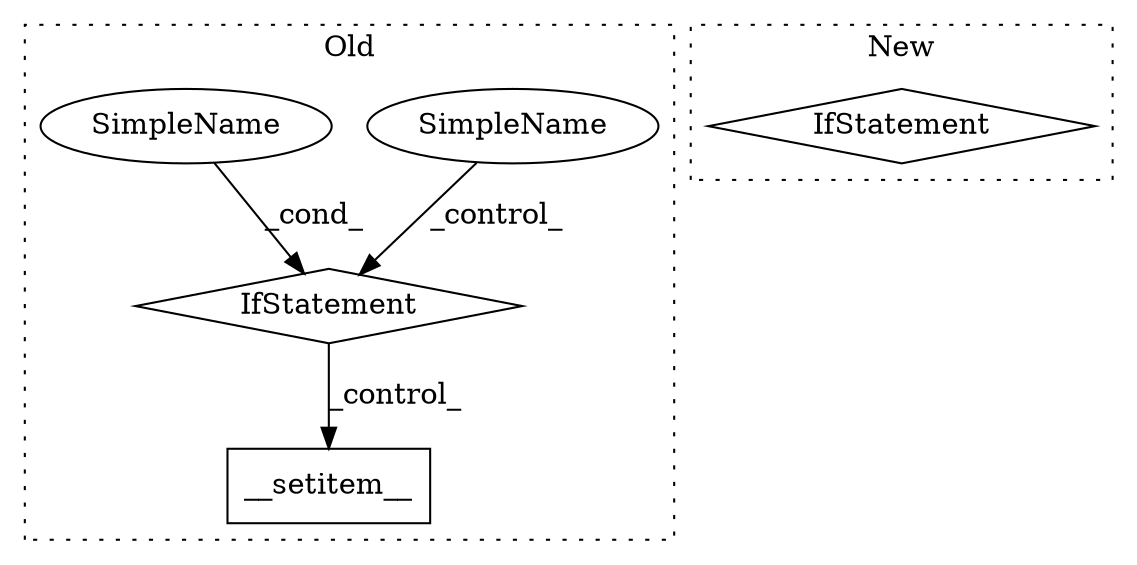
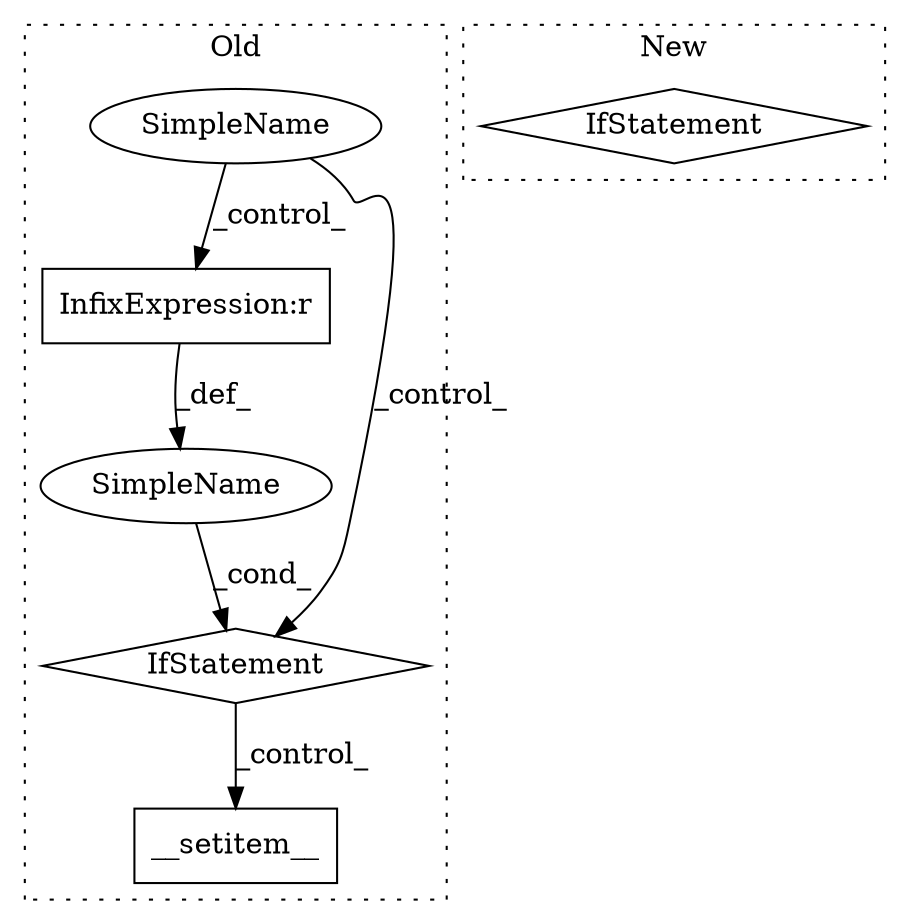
node "InfixExpression:r": added
